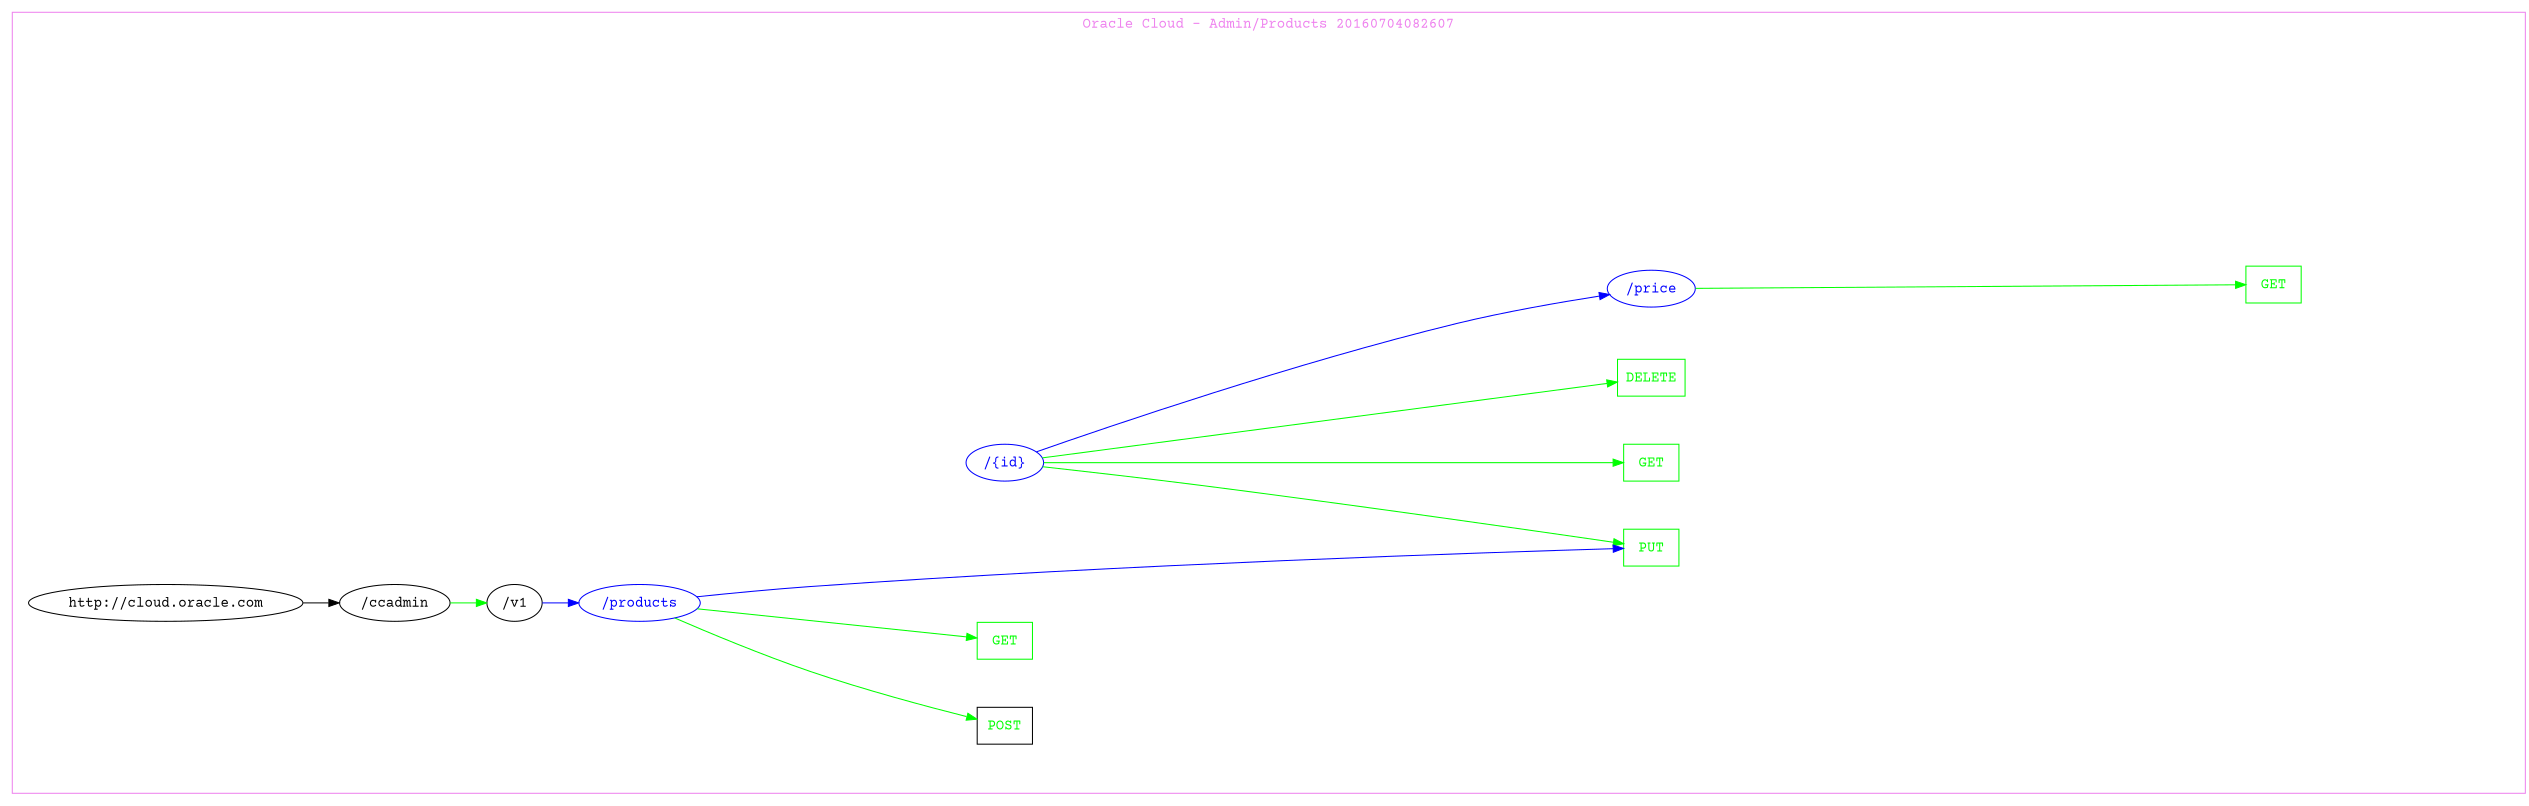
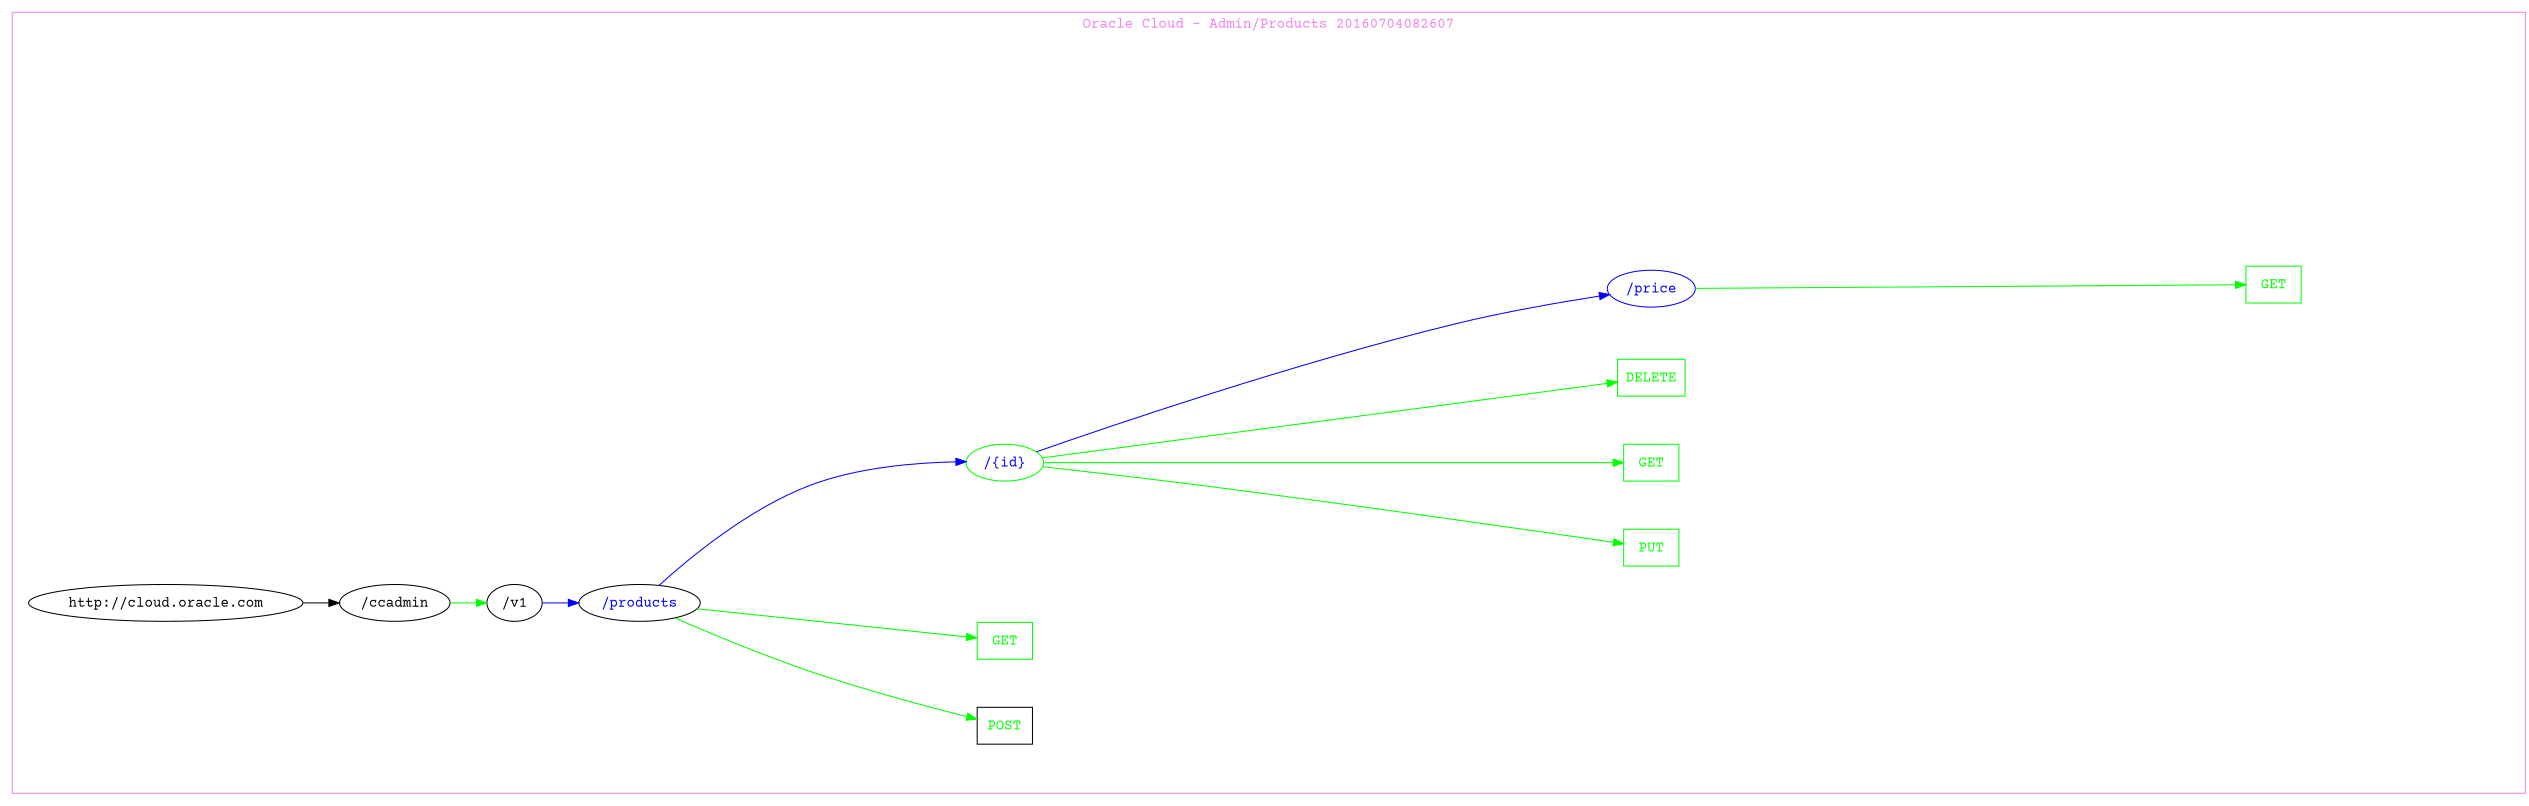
node "/{id}": color blue -> green
edge "/products" -> "PUT": now "/products" -> "/{id}"
node "/products": color blue -> black
